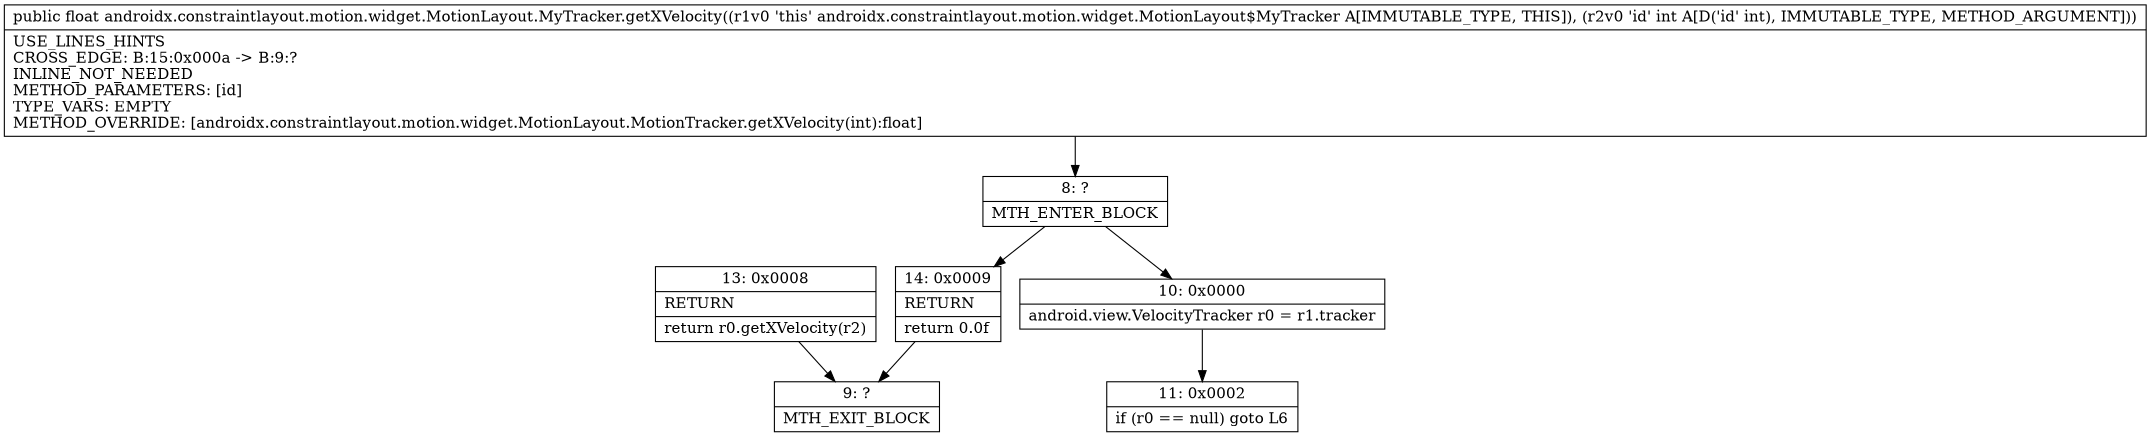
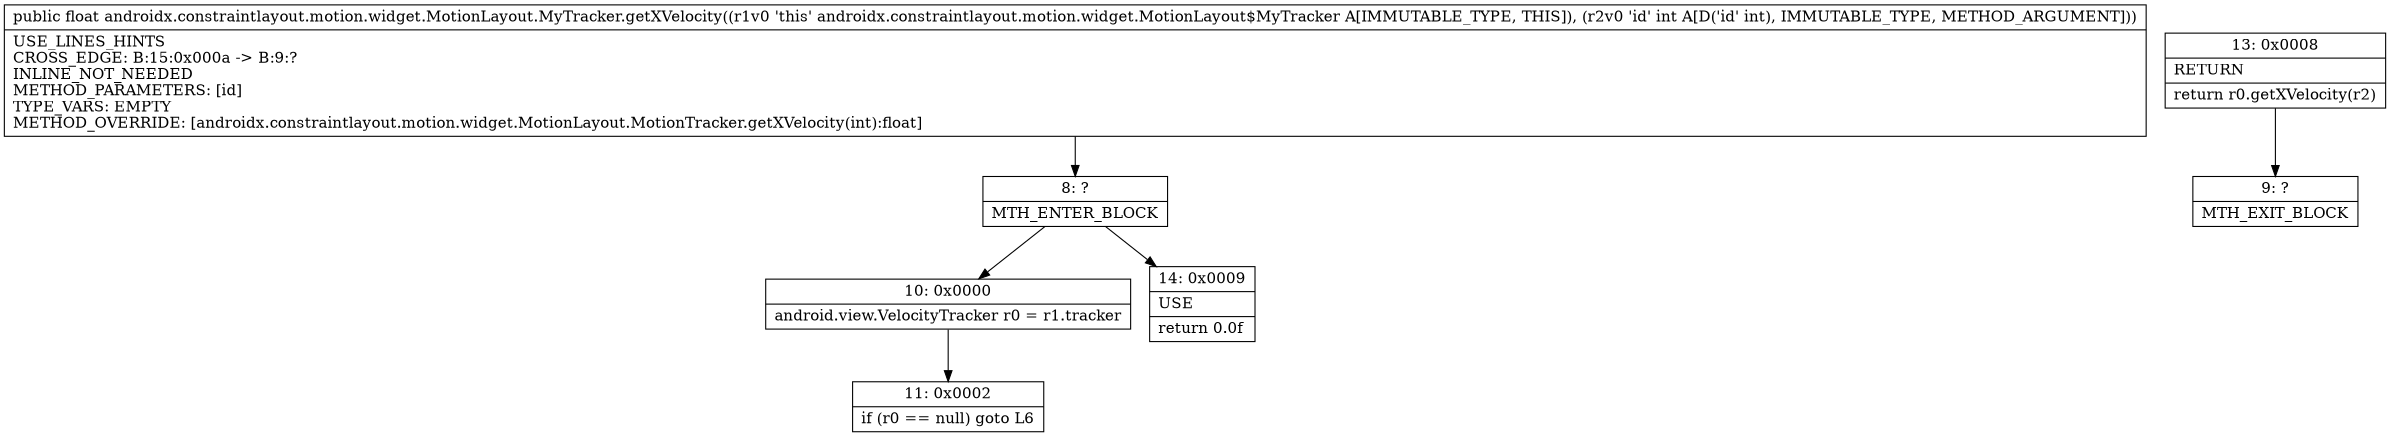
node "14: 0x0009": text "RETURN" -> "USE"
edge "14: 0x0009" -> "9: ?": removed
